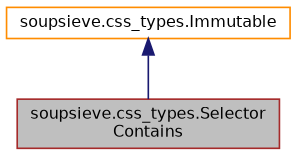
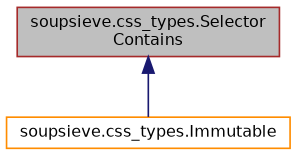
edge "soupsieve.css_types.Selector Contains" -> "soupsieve.css_types.Immutable": reversed
